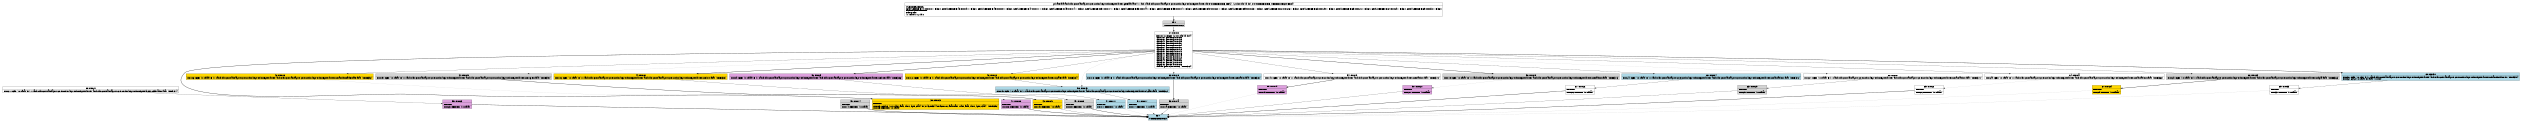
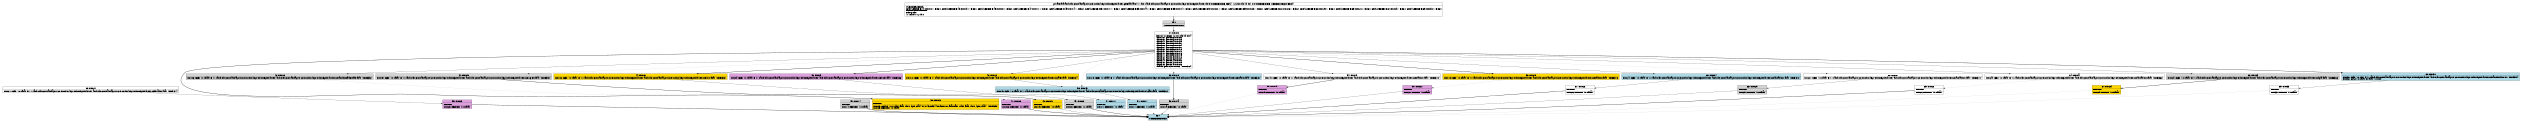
node "40: 0x0006": fillcolor gold -> lightgrey
node "56: 0x001e": fillcolor lightgrey -> gold
